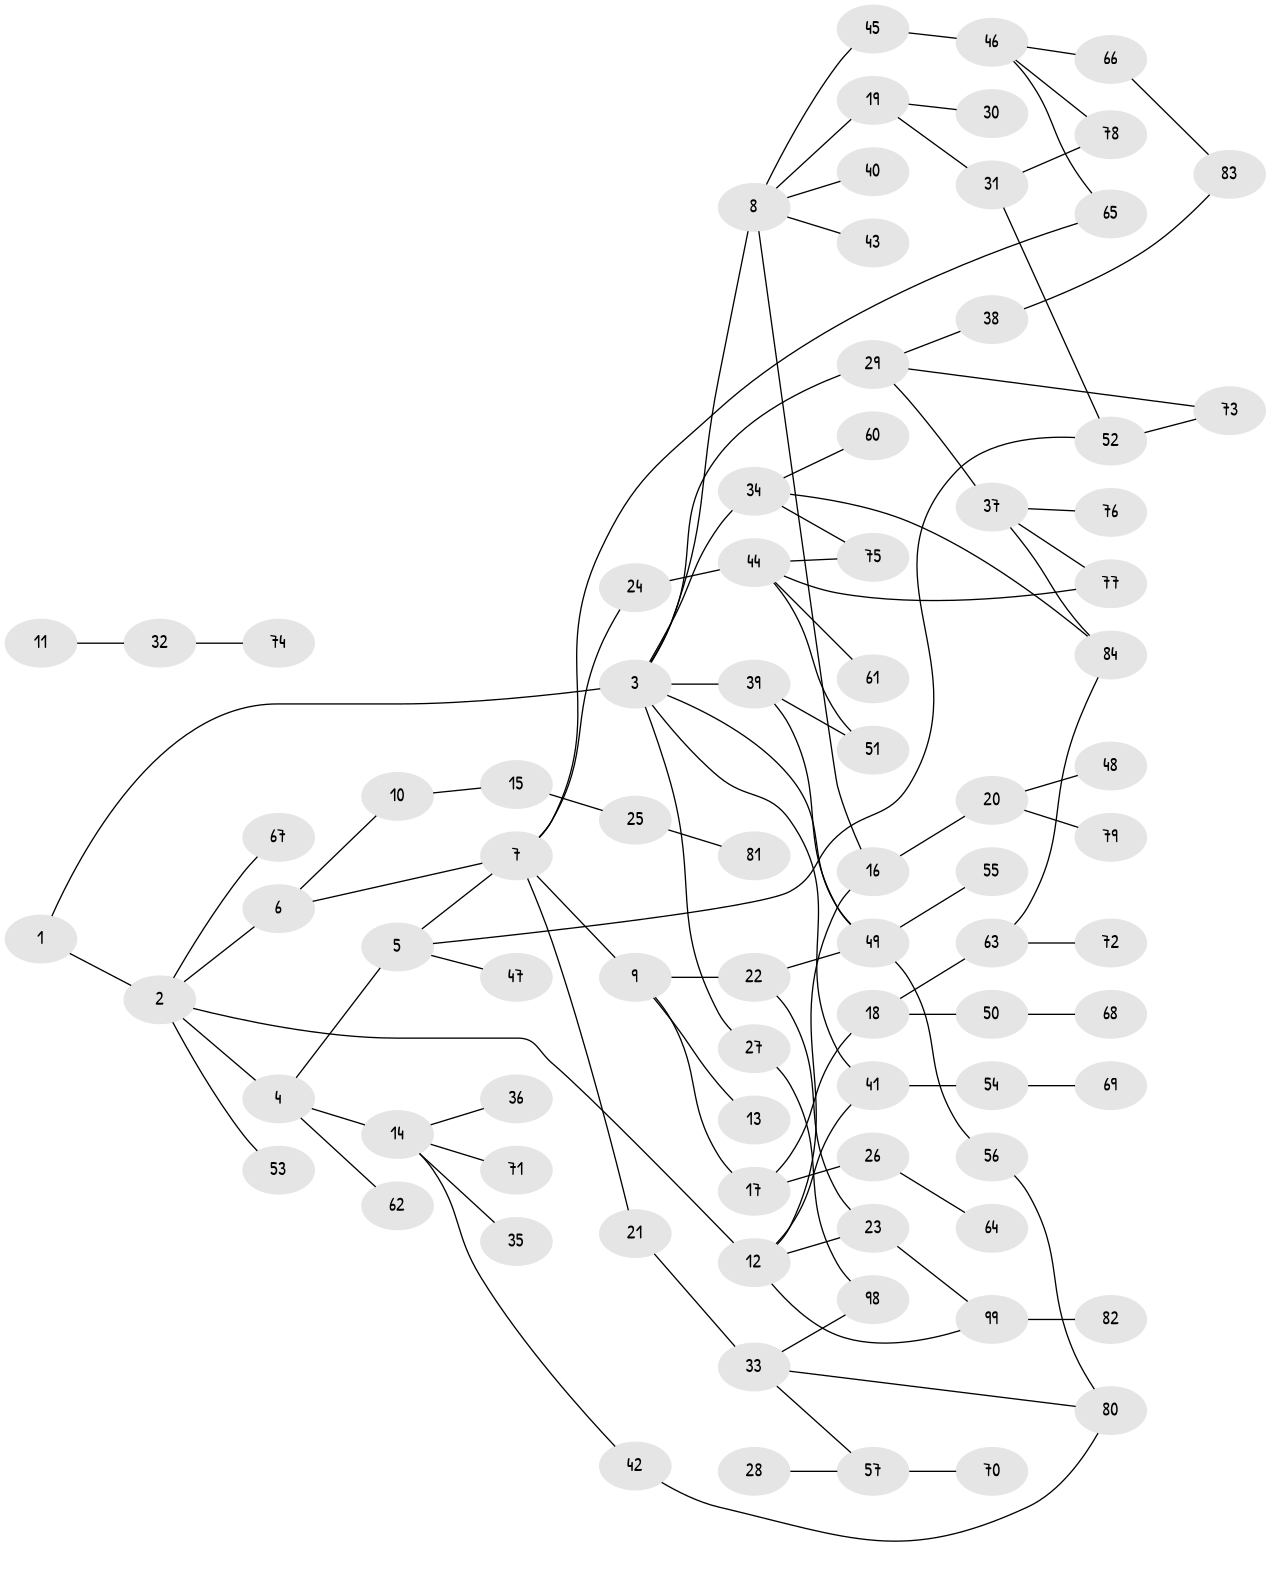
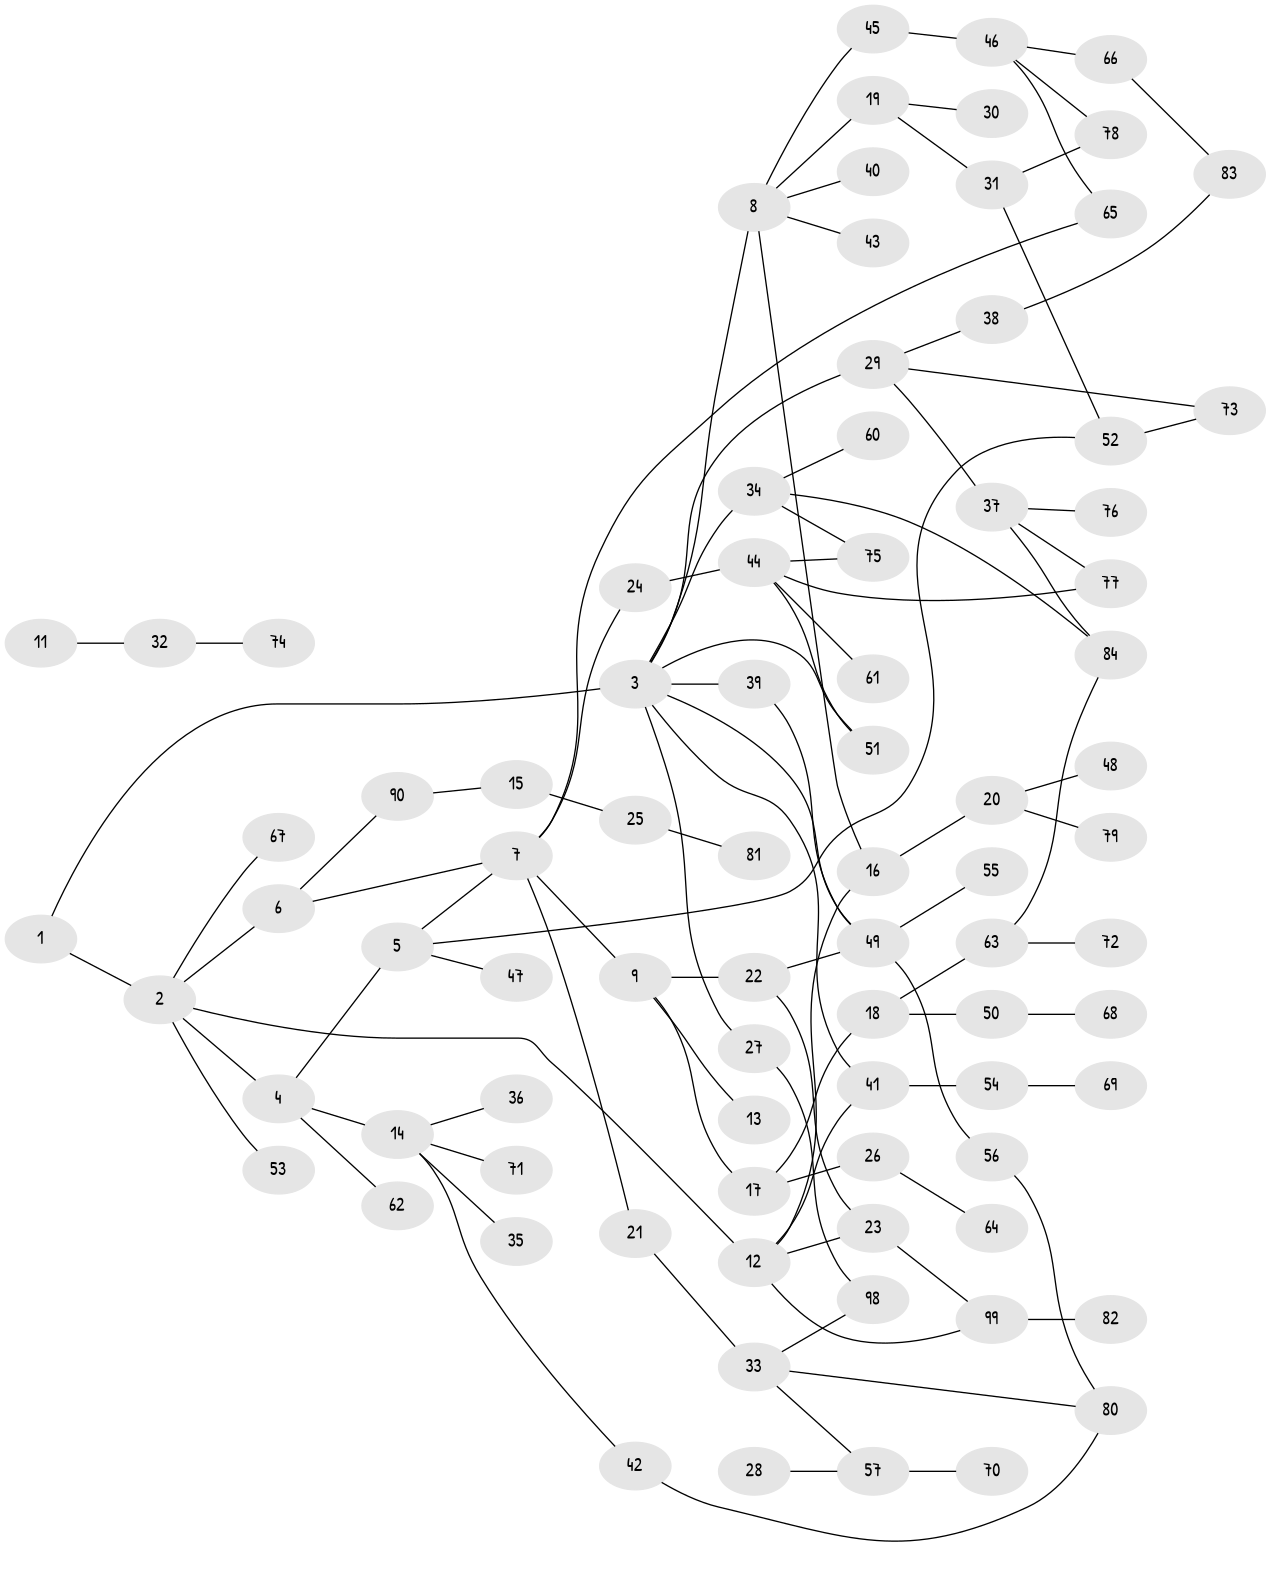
edge "39" -- "51": now "3" -- "51"
node "10": label "10" -> "90"
